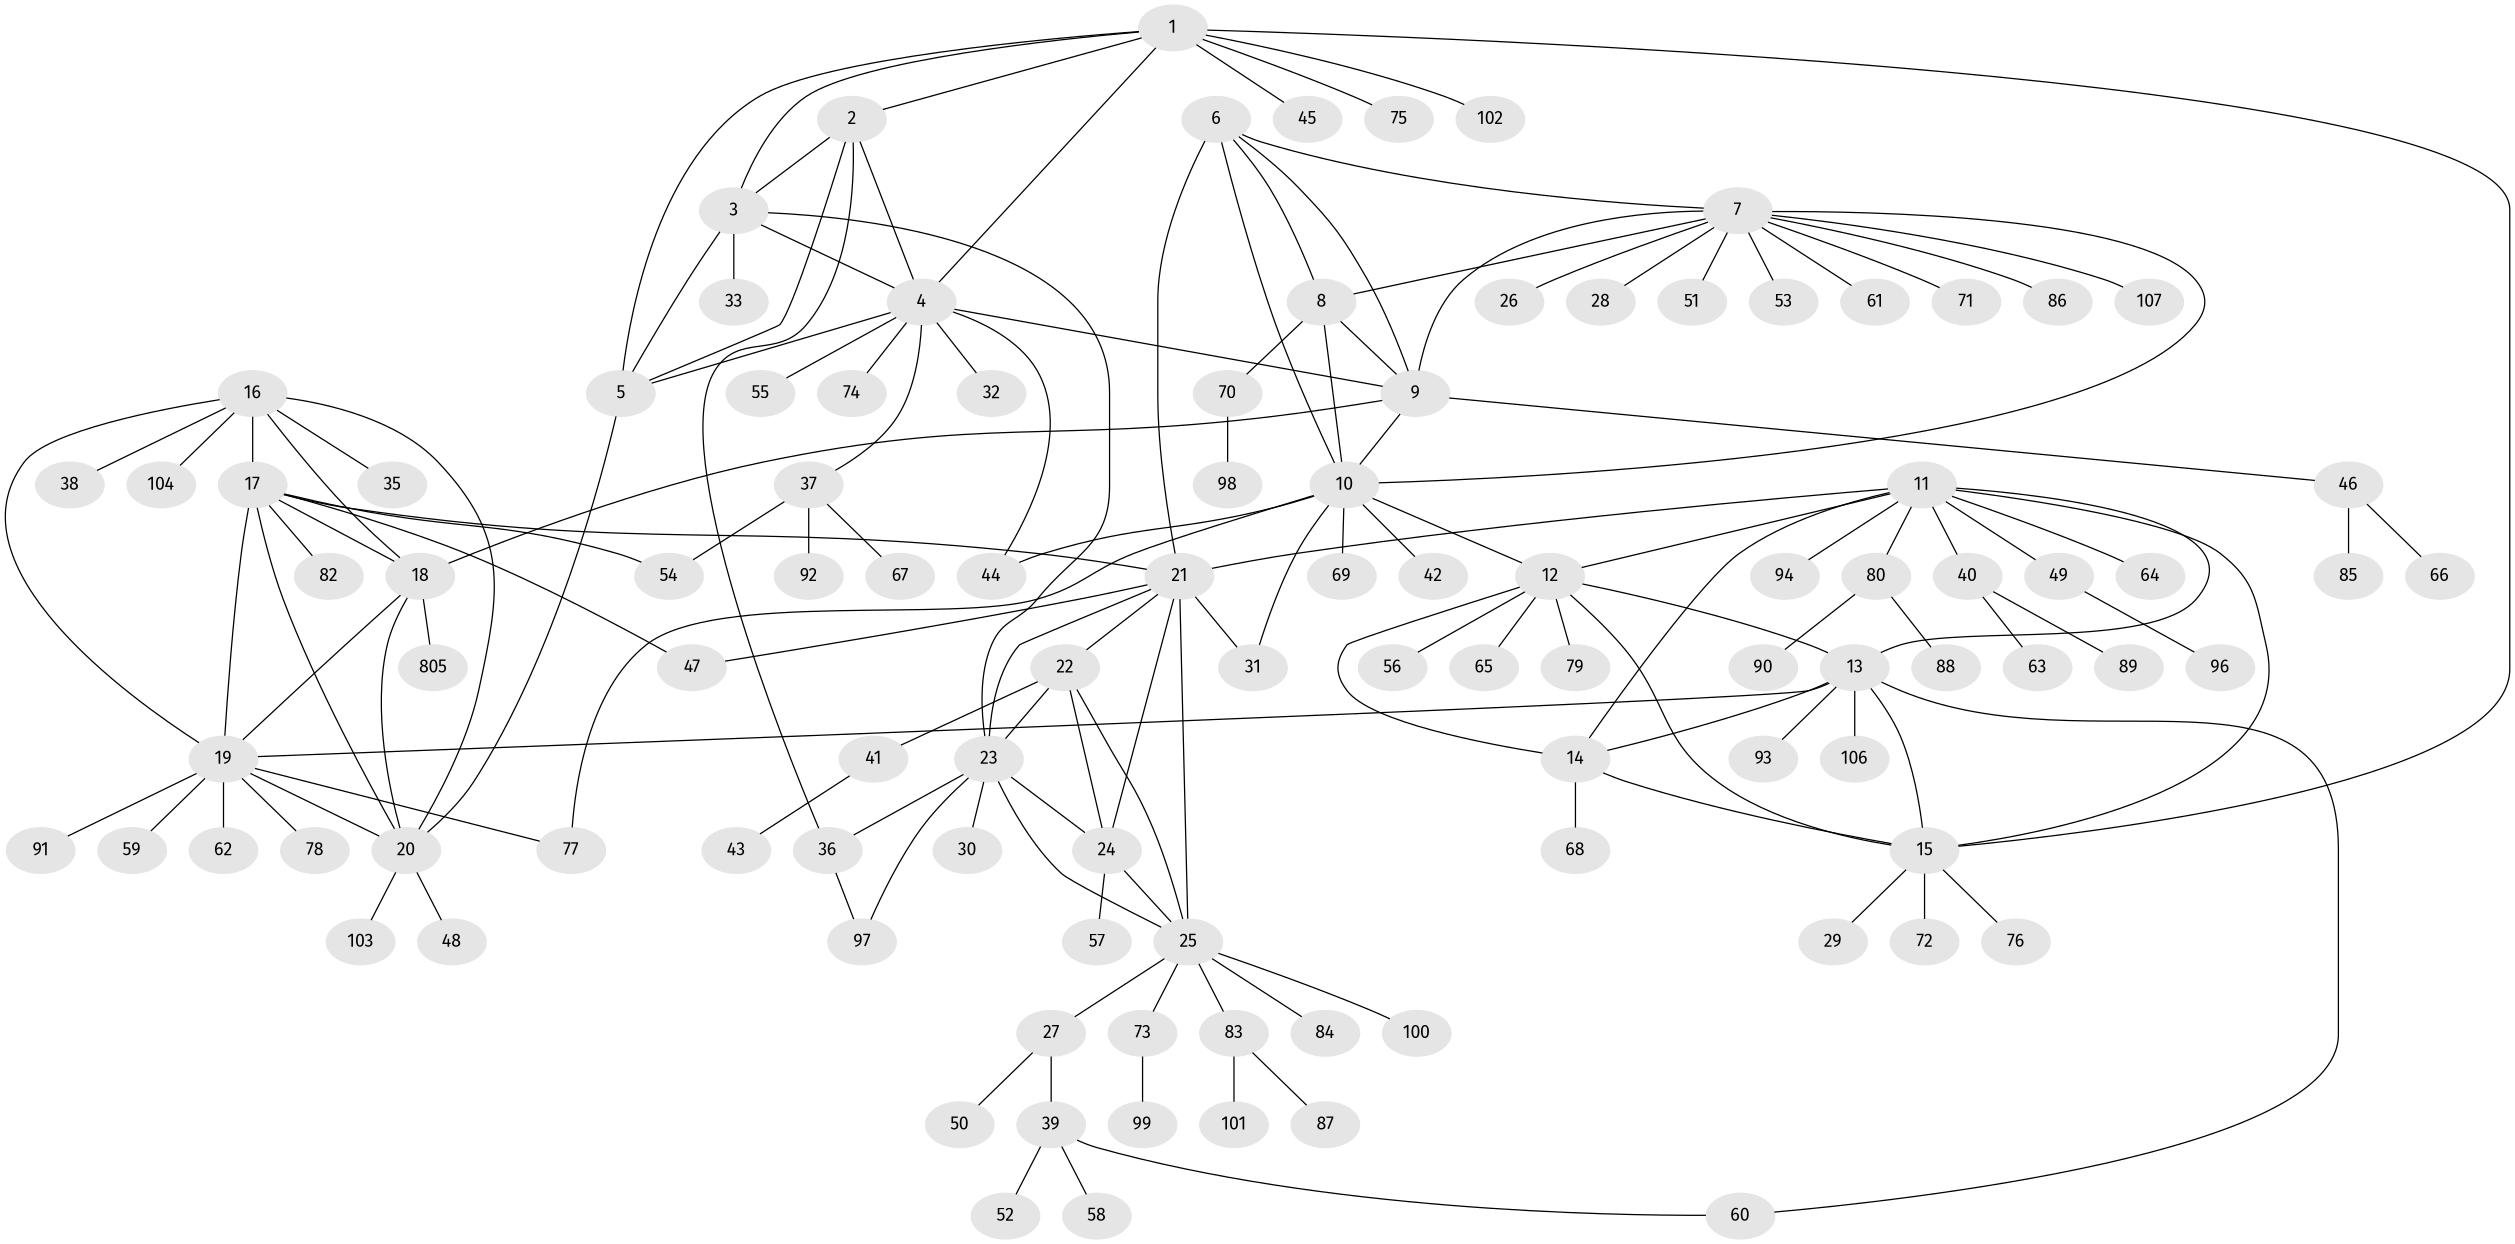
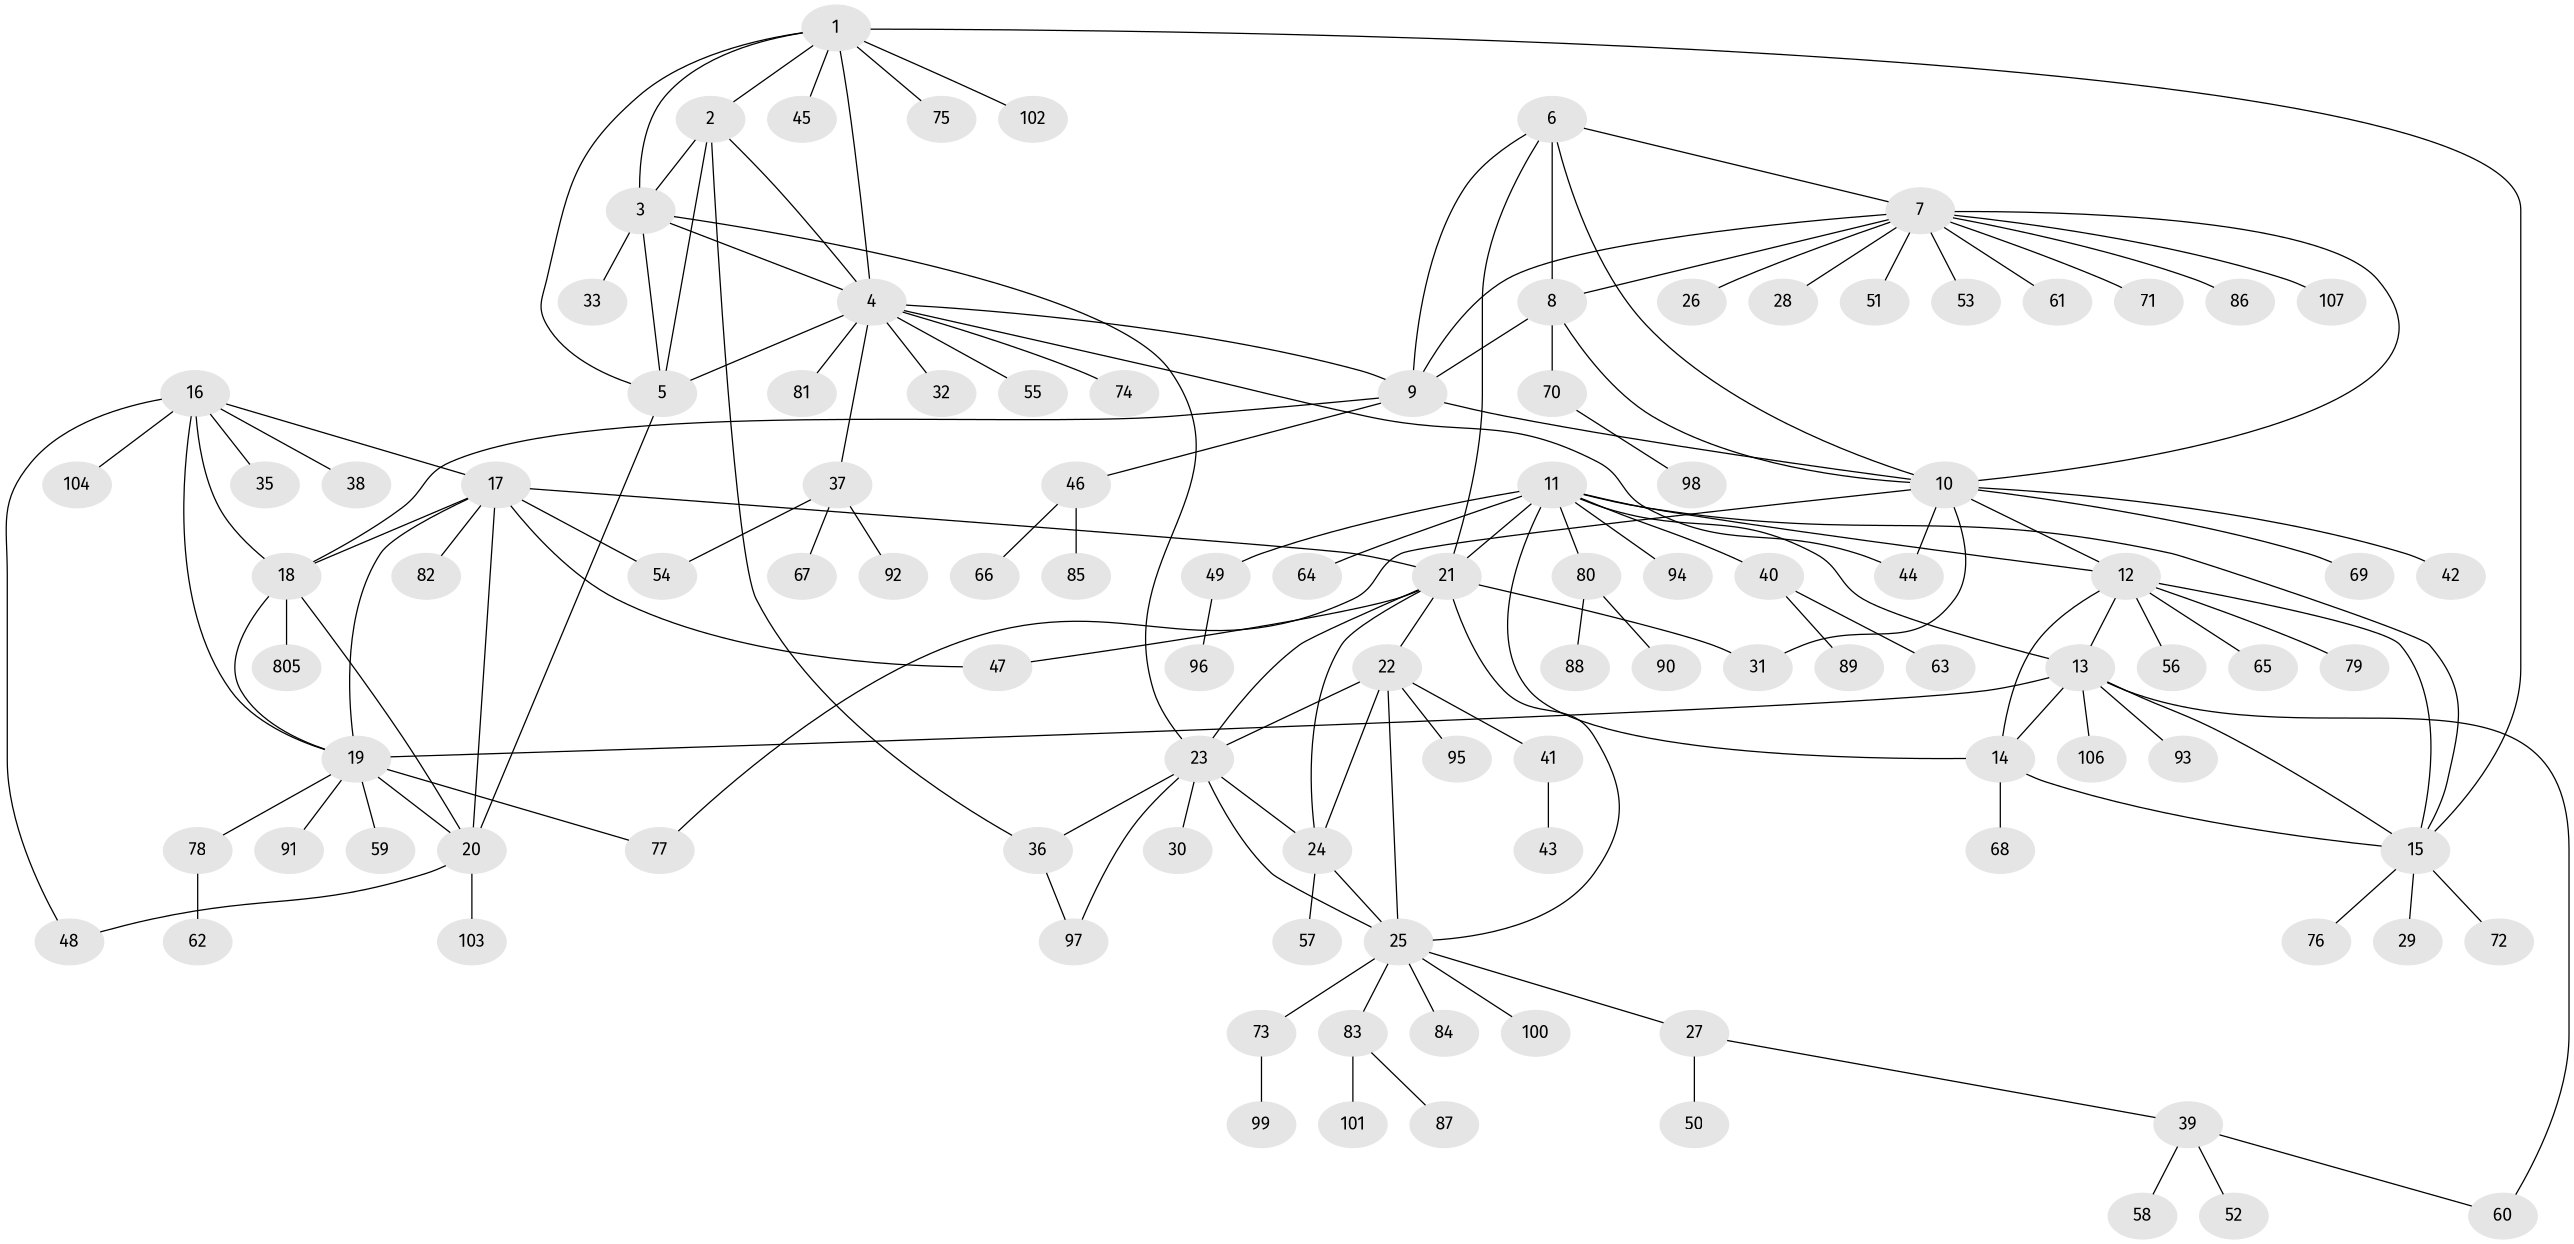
node "81": added
edge "16" -- "20": now "16" -- "48"
node "95": added
edge "19" -- "62": now "78" -- "62"
